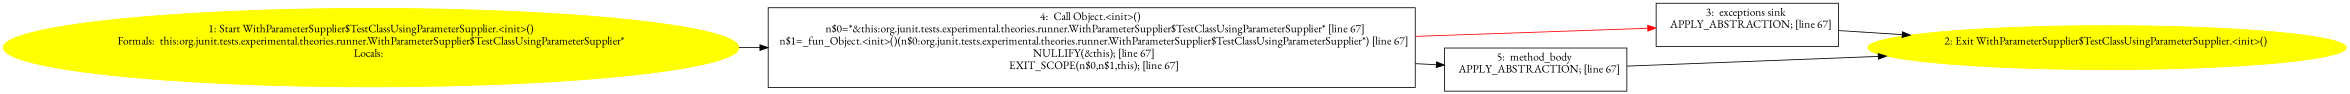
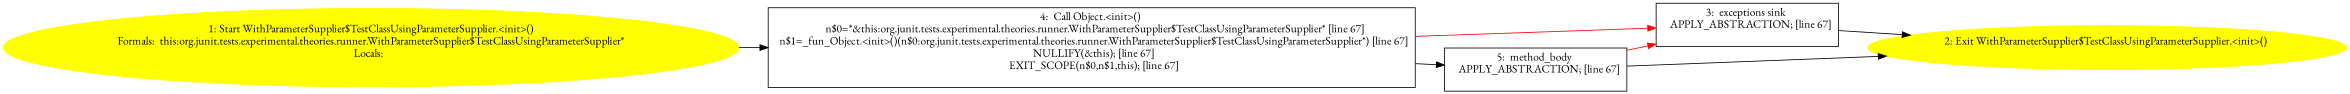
edge "5:  method_body APPLY_ABSTRACTION; [line 67]" -> "3:  exceptions sink APPLY_ABSTRACTION; [line 67]": added
